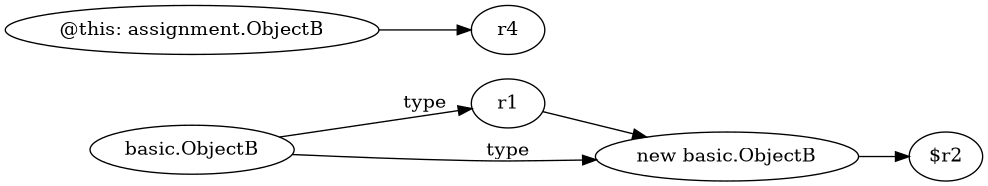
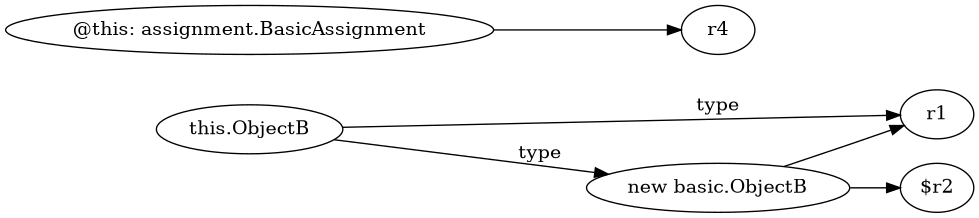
node "@this: assignment.ObjectB": label "@this: assignment.ObjectB" -> "@this: assignment.BasicAssignment"
edge "r1" -> "new basic.ObjectB": reversed
node "basic.ObjectB": label "basic.ObjectB" -> "this.ObjectB"
